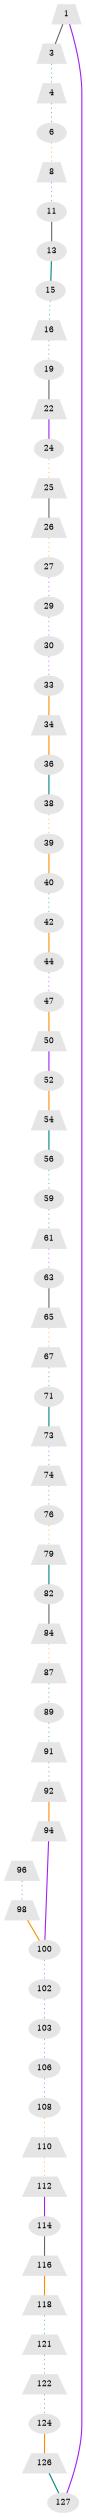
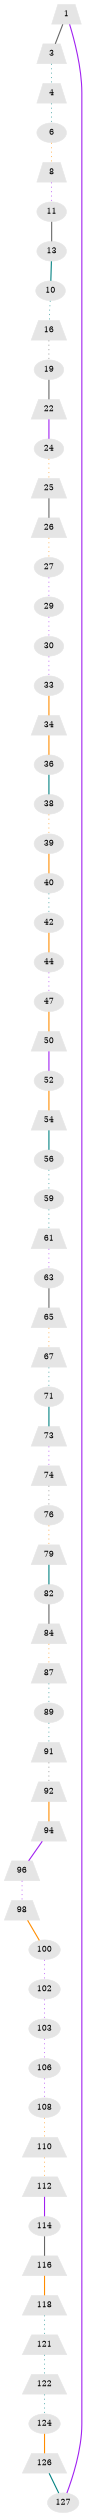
node "15": label "15" -> "10"
edge "94" -- "100": now "94" -- "96"
